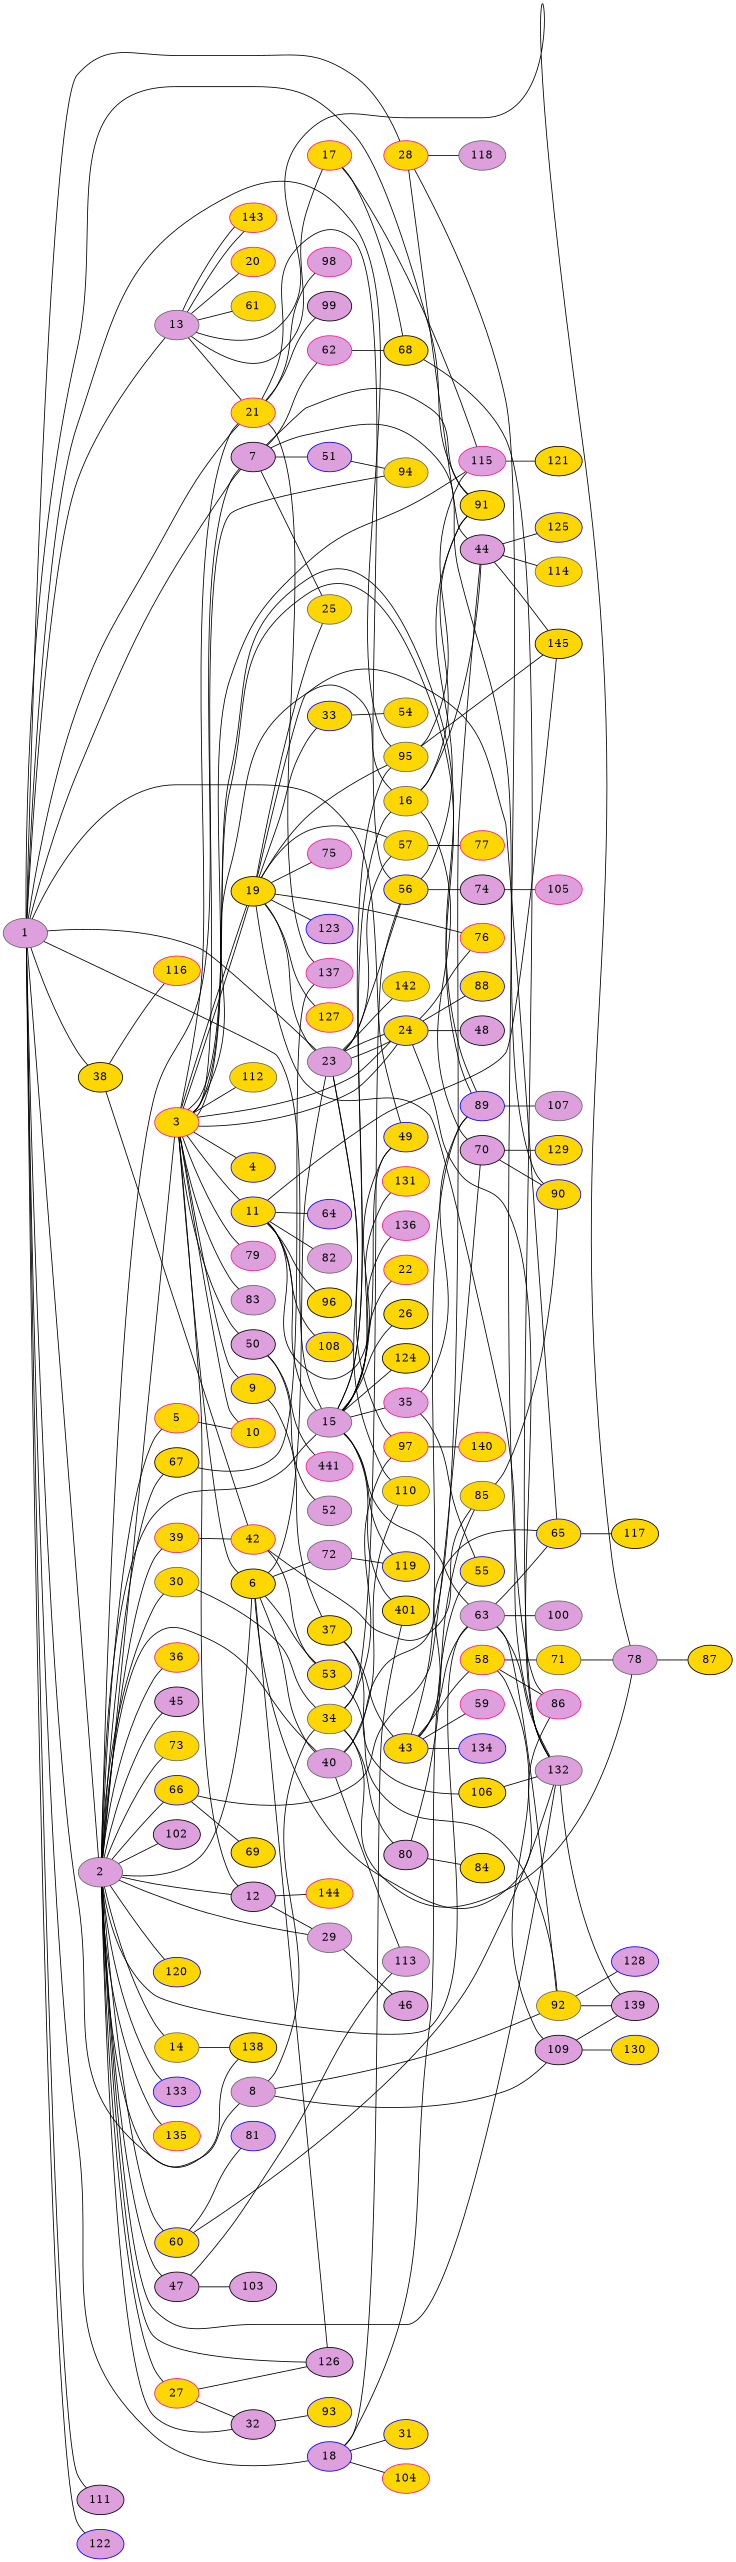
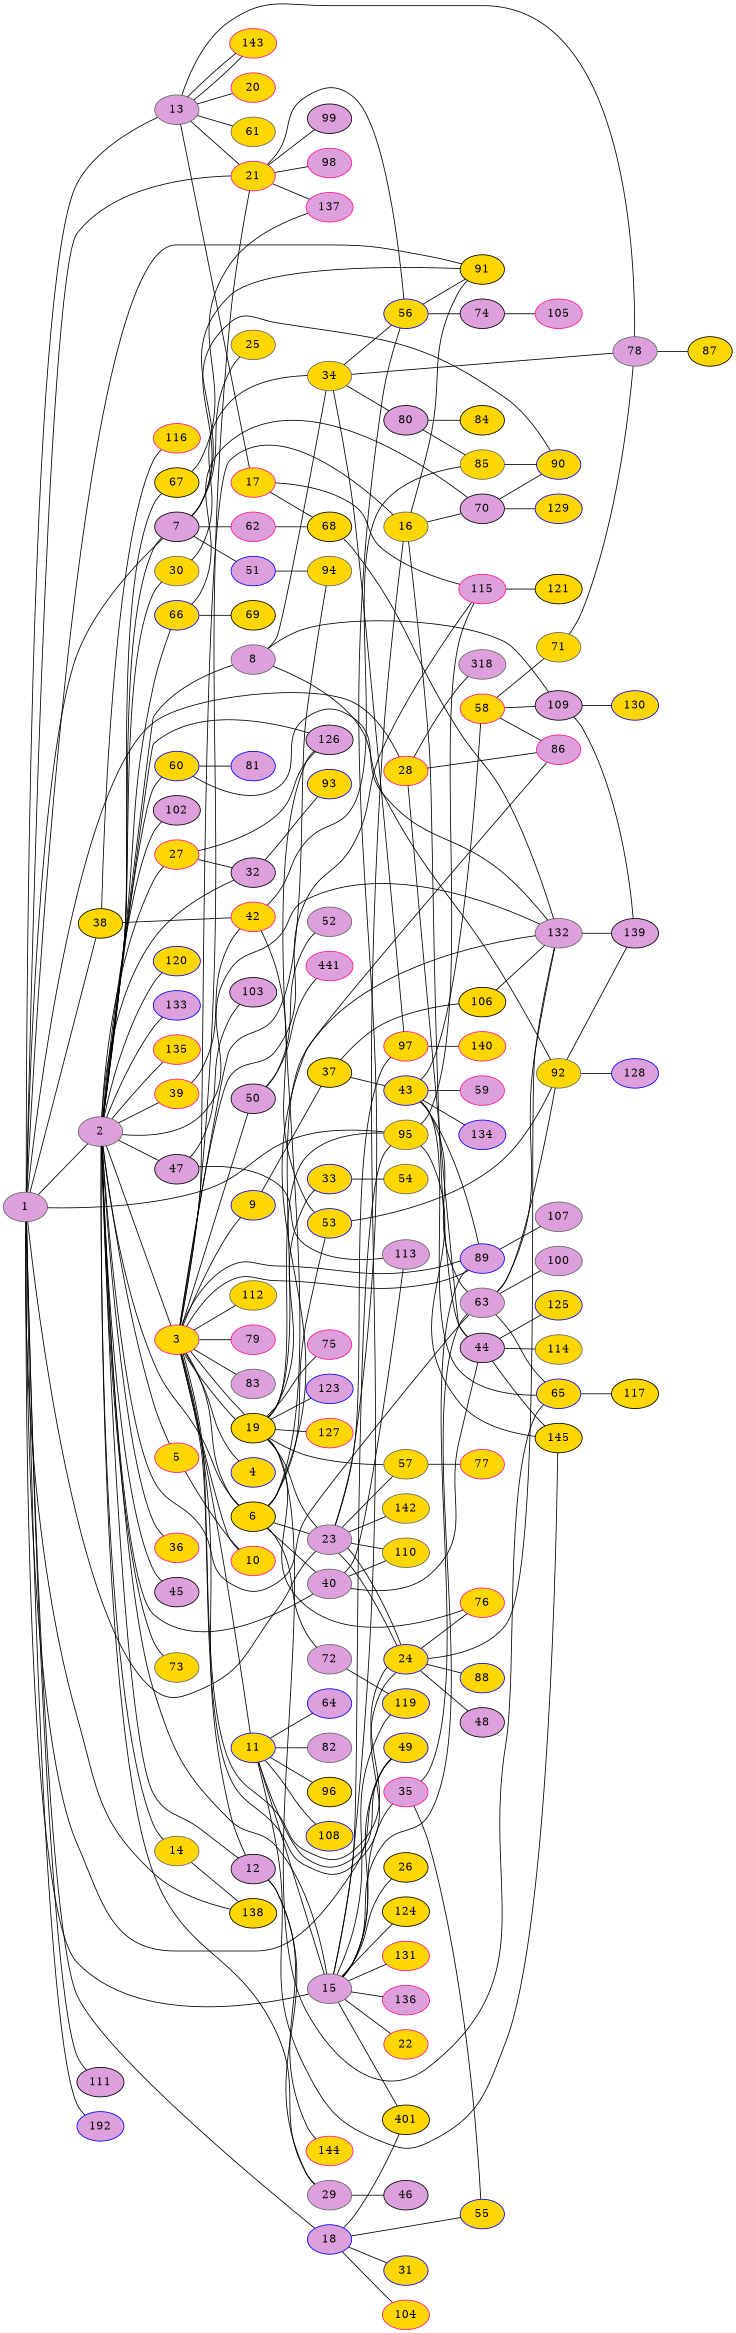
node "118": label "118" -> "318"
edge "25" -- "19": removed
node "122": label "122" -> "192"
